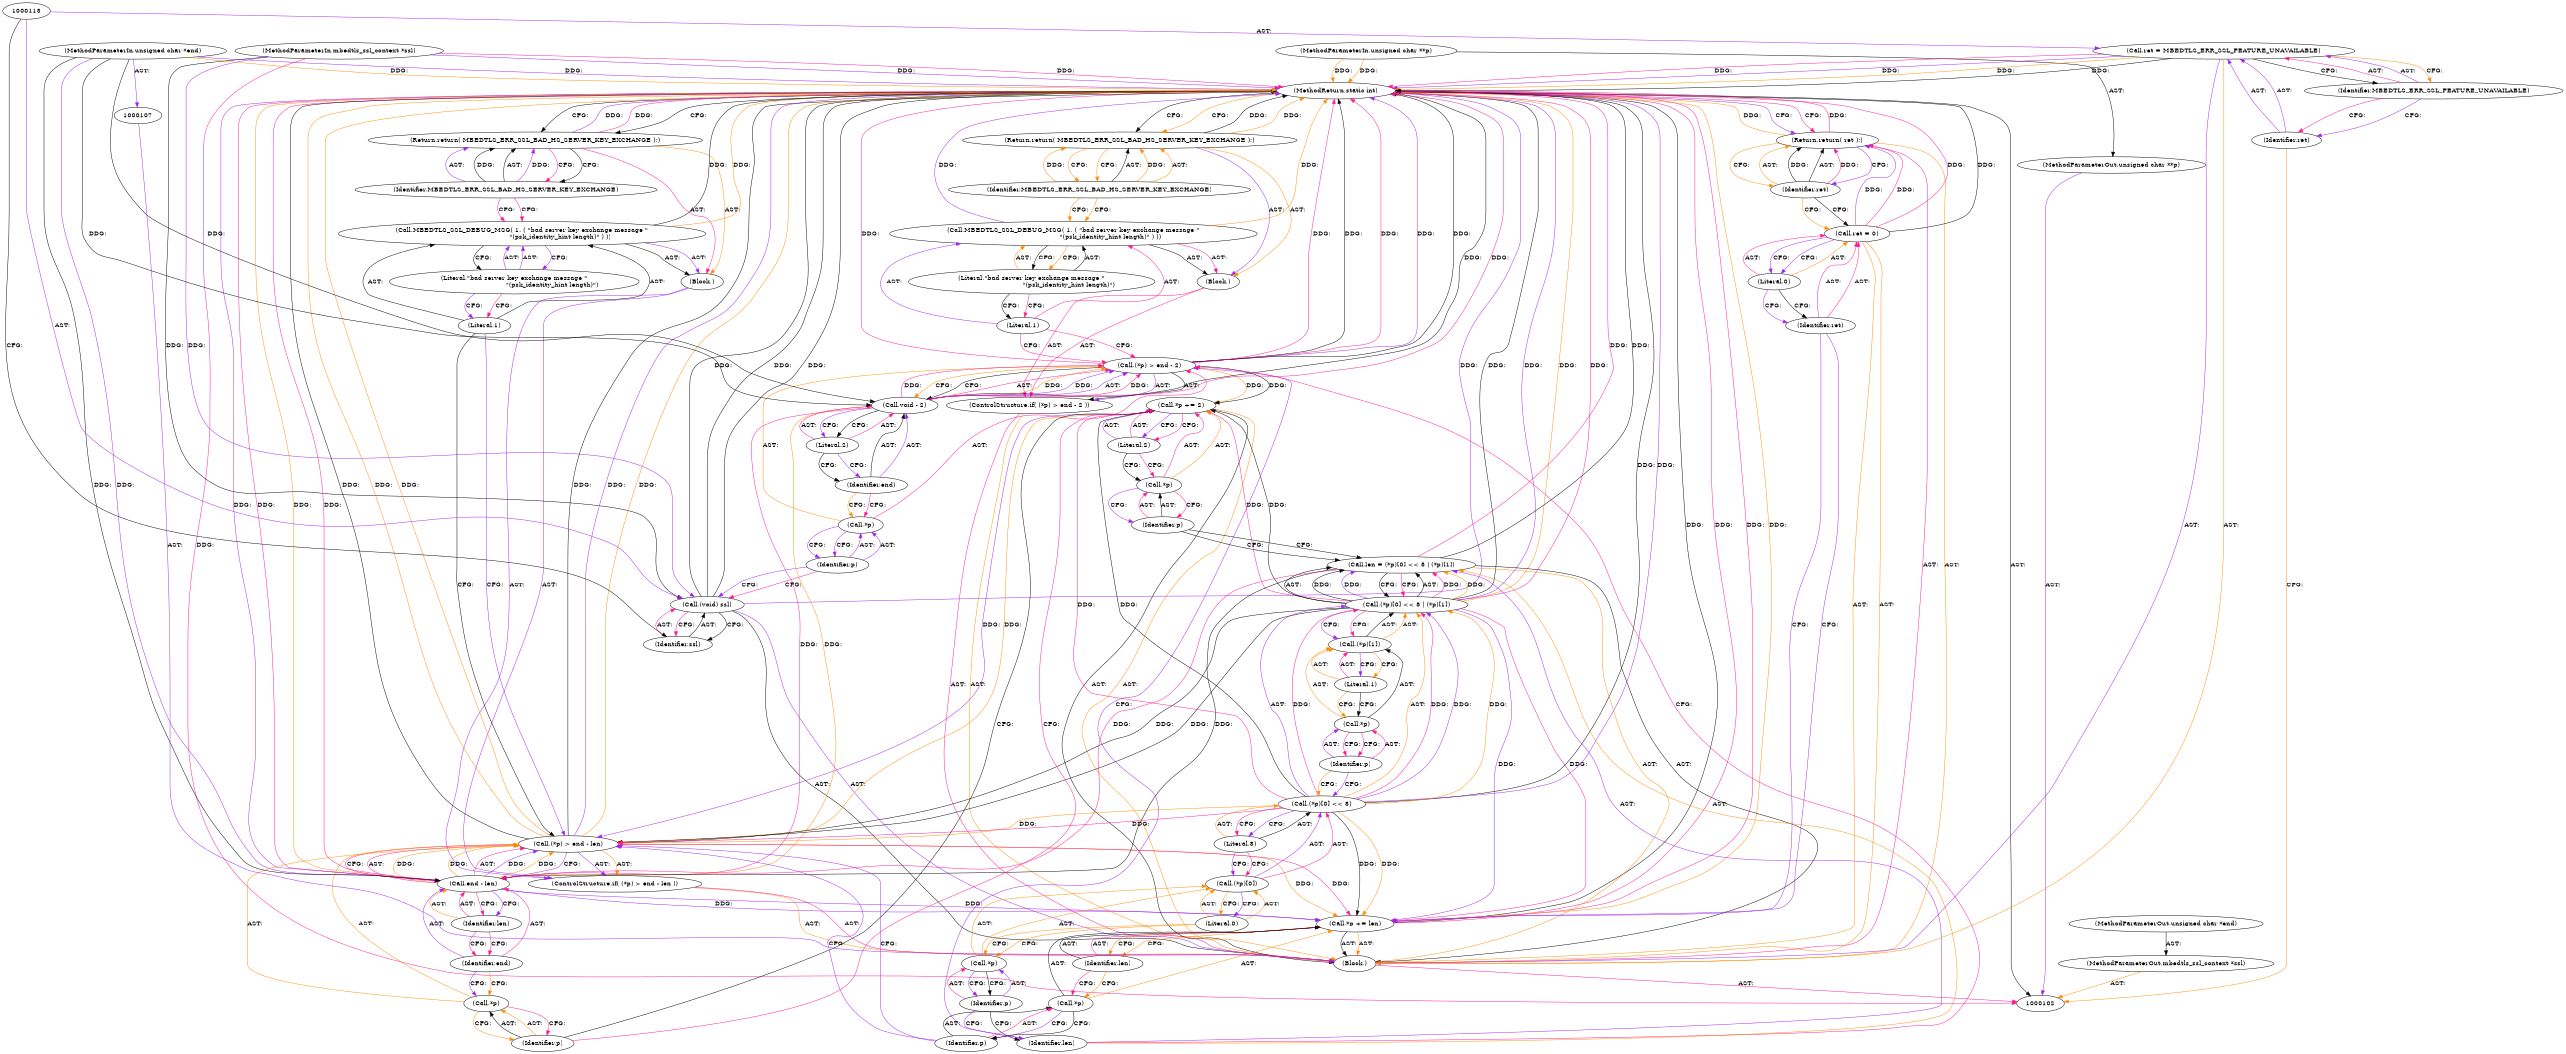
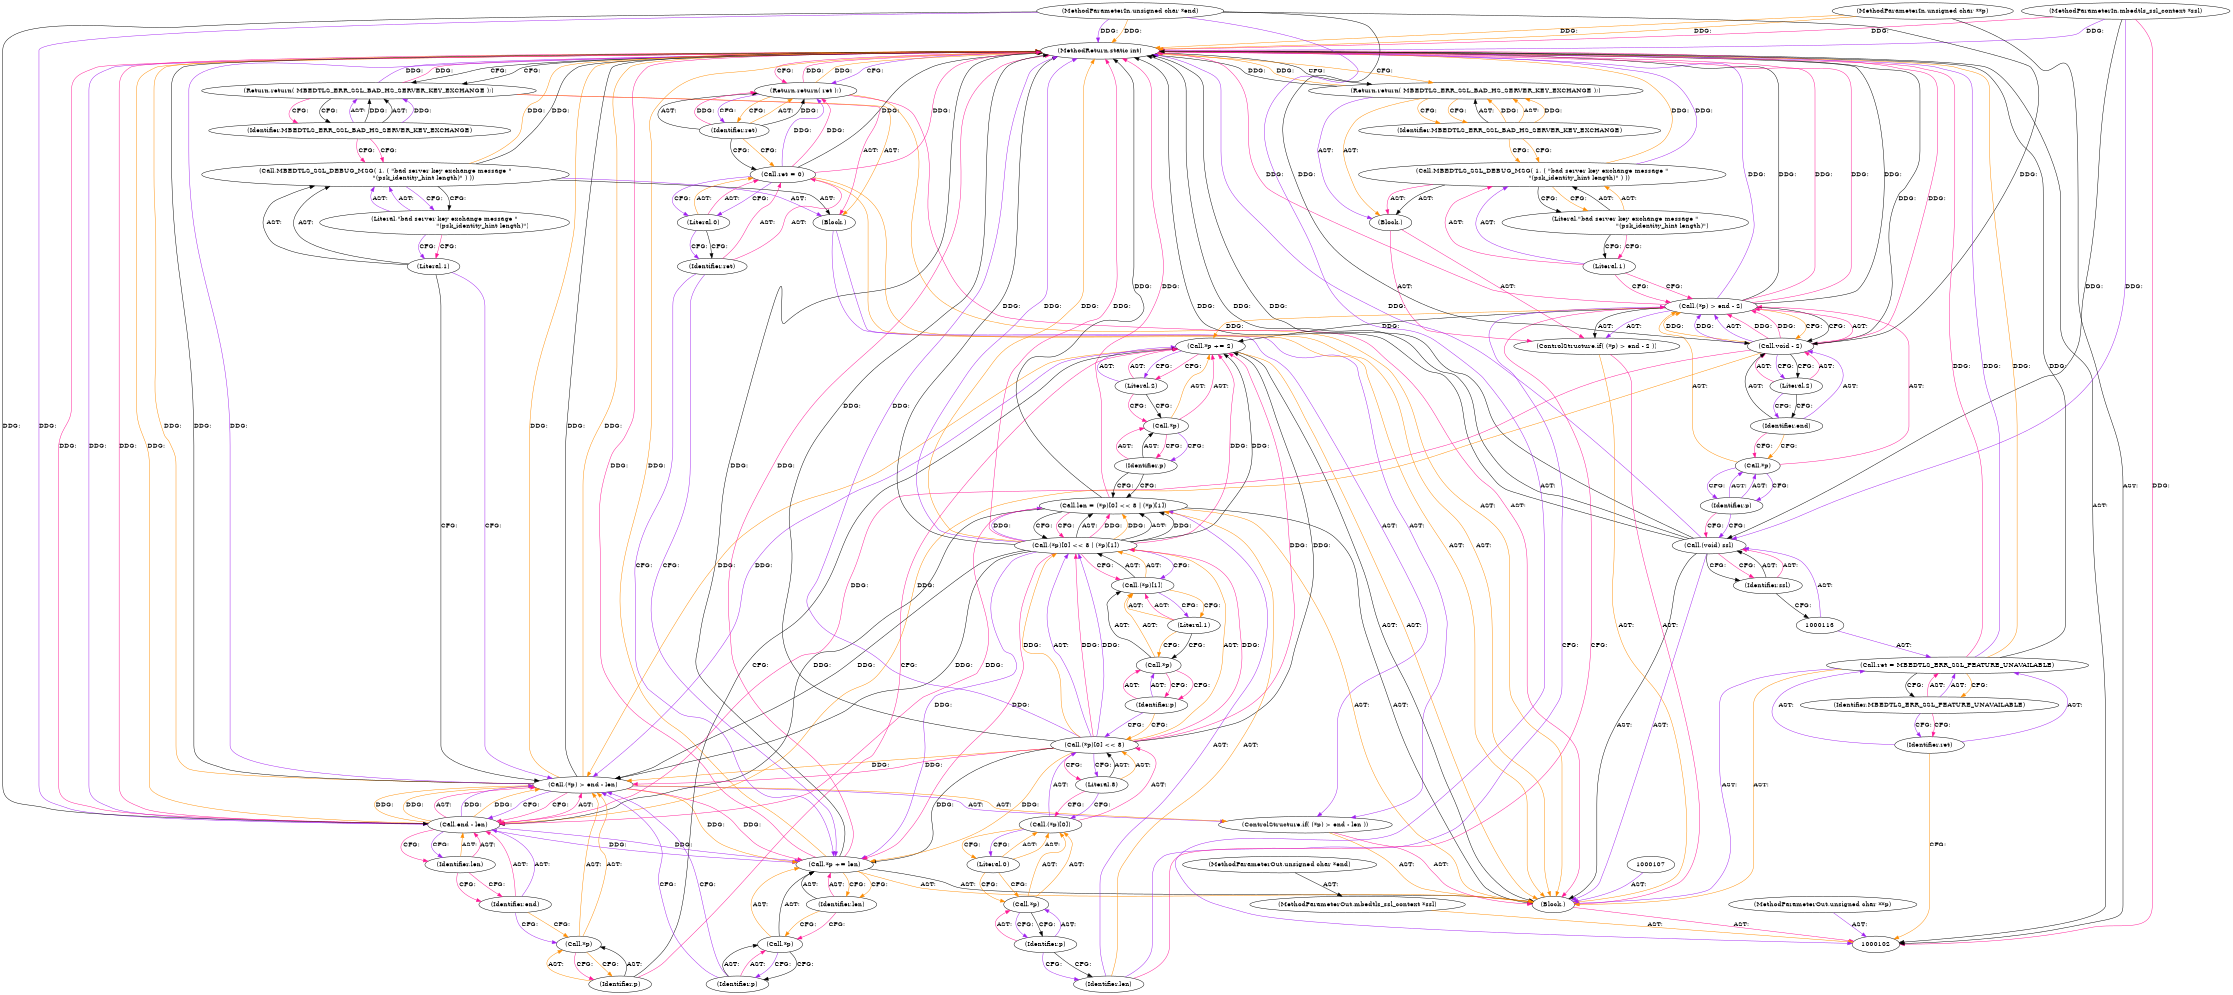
edge "(MethodParameterIn,unsigned char **p)" -> "(MethodParameterOut,unsigned char **p)": now "(MethodParameterIn,unsigned char **p)" -> "1000102"
edge "(MethodParameterIn,unsigned char *end)" -> "1000107": now "(MethodParameterIn,unsigned char *end)" -> "1000102"
edge "1000113" -> "(Identifier,ssl)": reversed
